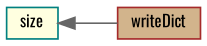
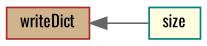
edge "writeDict" -> "size": reversed
